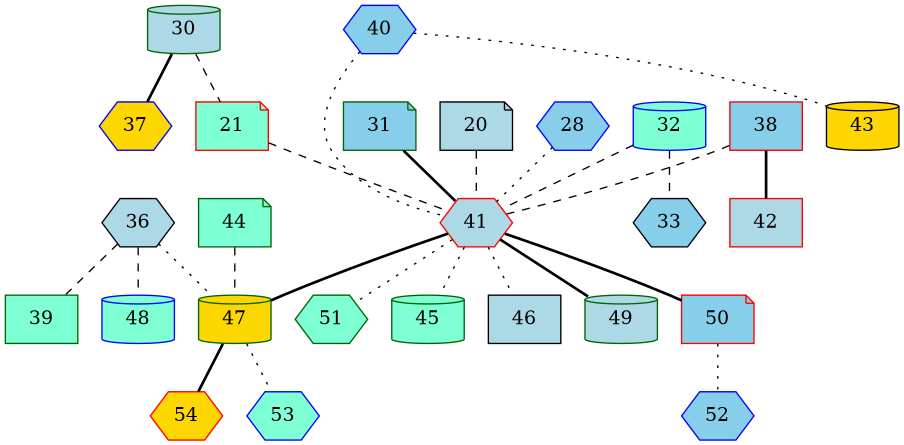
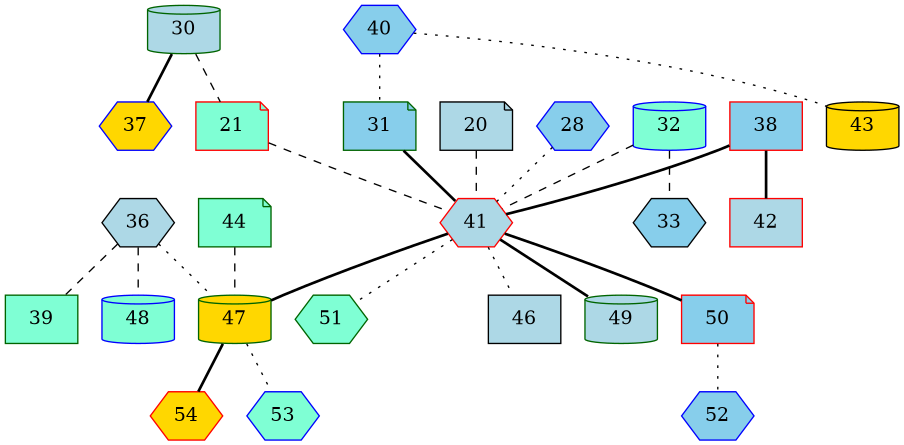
edge "40" -- "41": now "40" -- "31"
edge "38" -- "41": style dashed -> bold
node "45": removed
